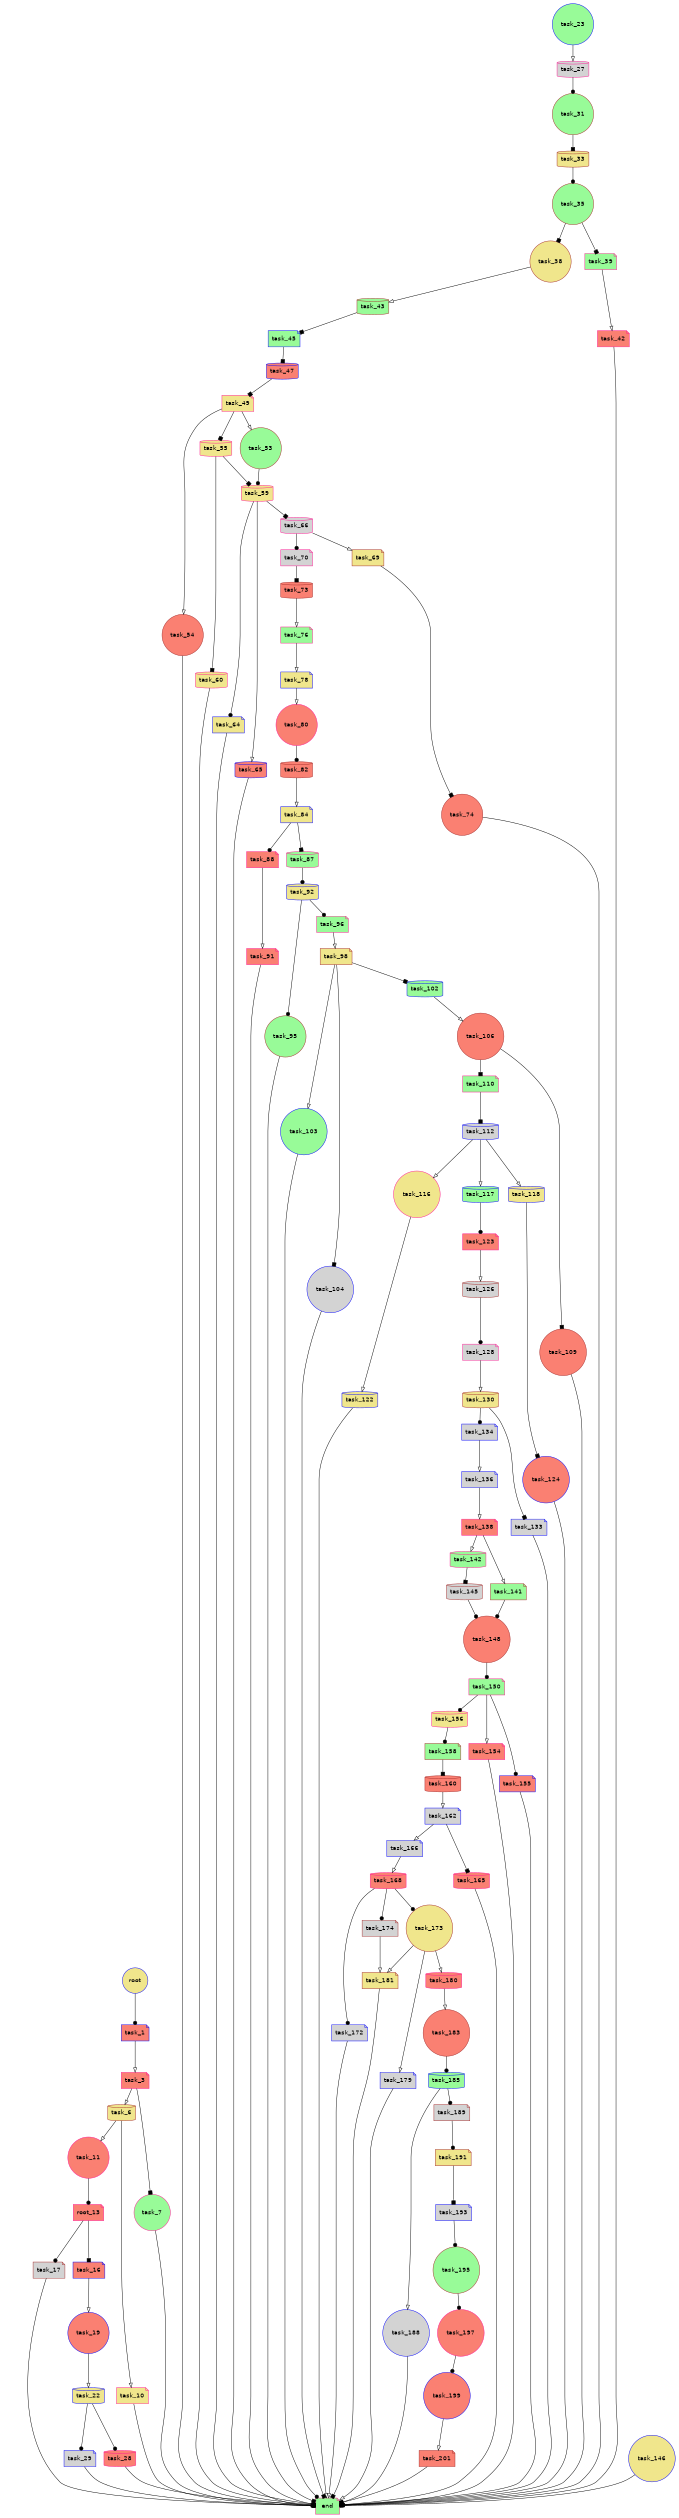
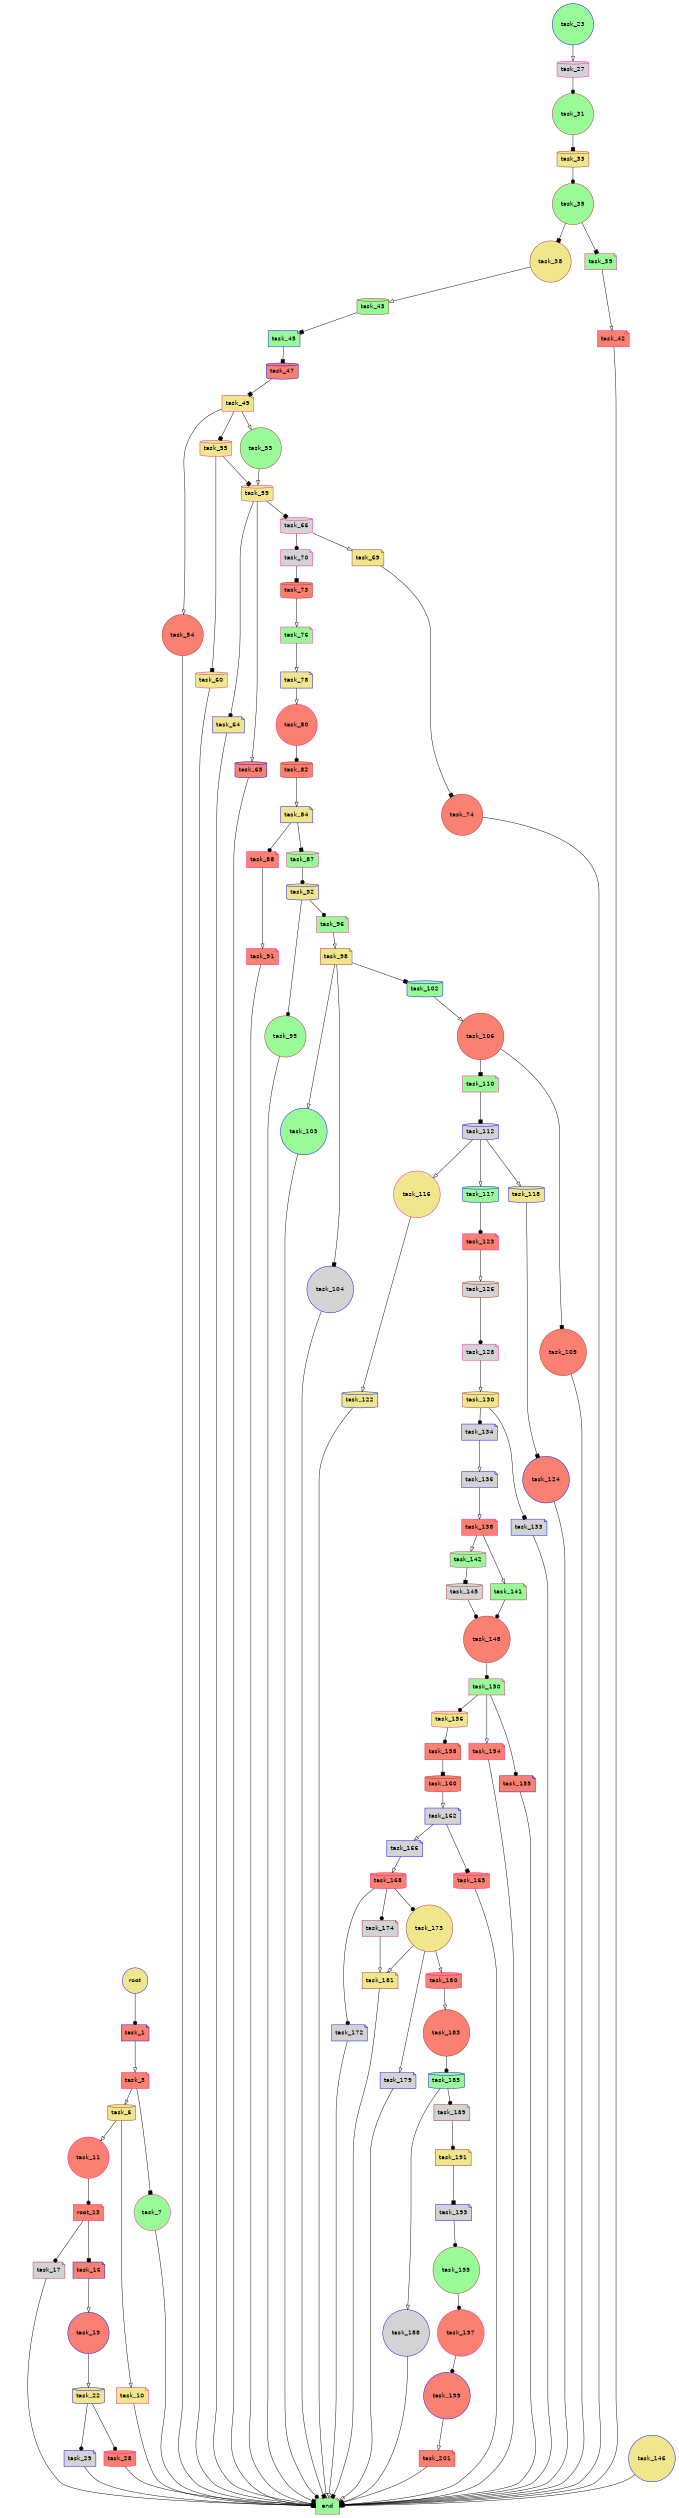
edge "task_53" -> "task_59": arrowhead dot -> onormal
node "task_158": fillcolor palegreen -> salmon
